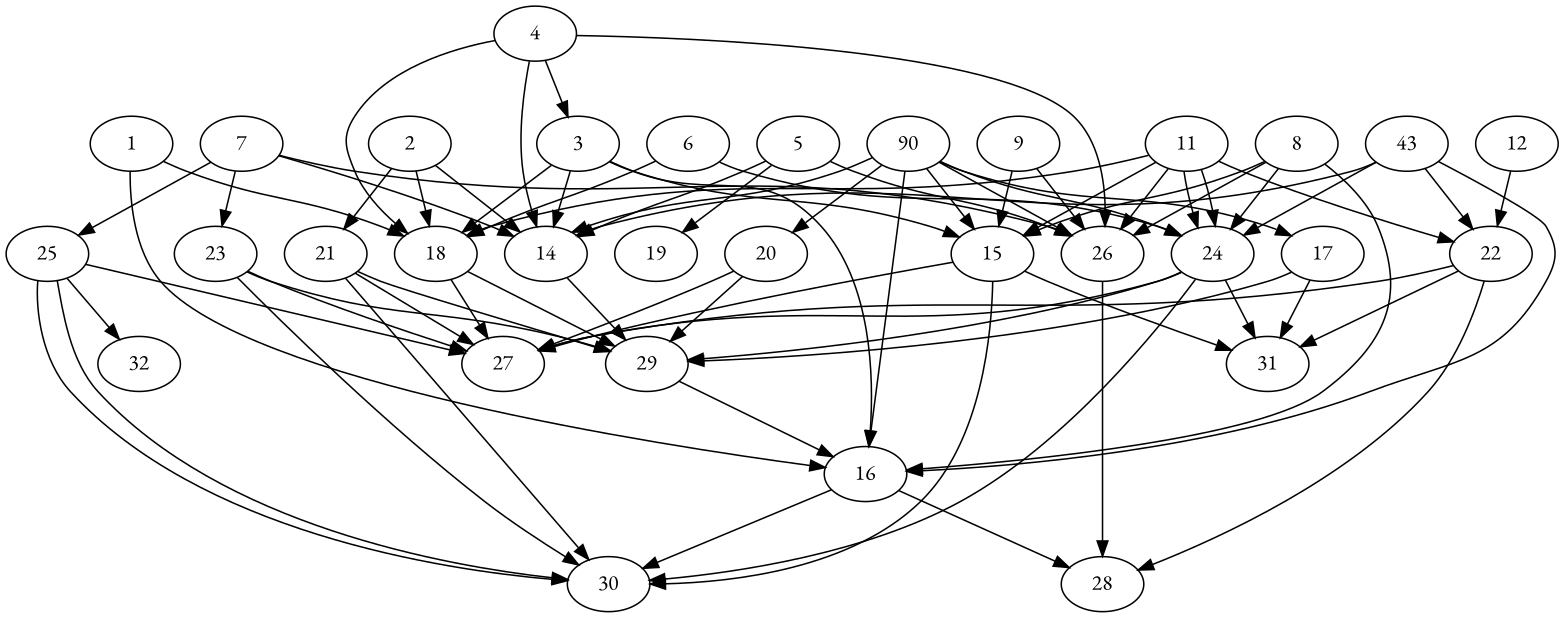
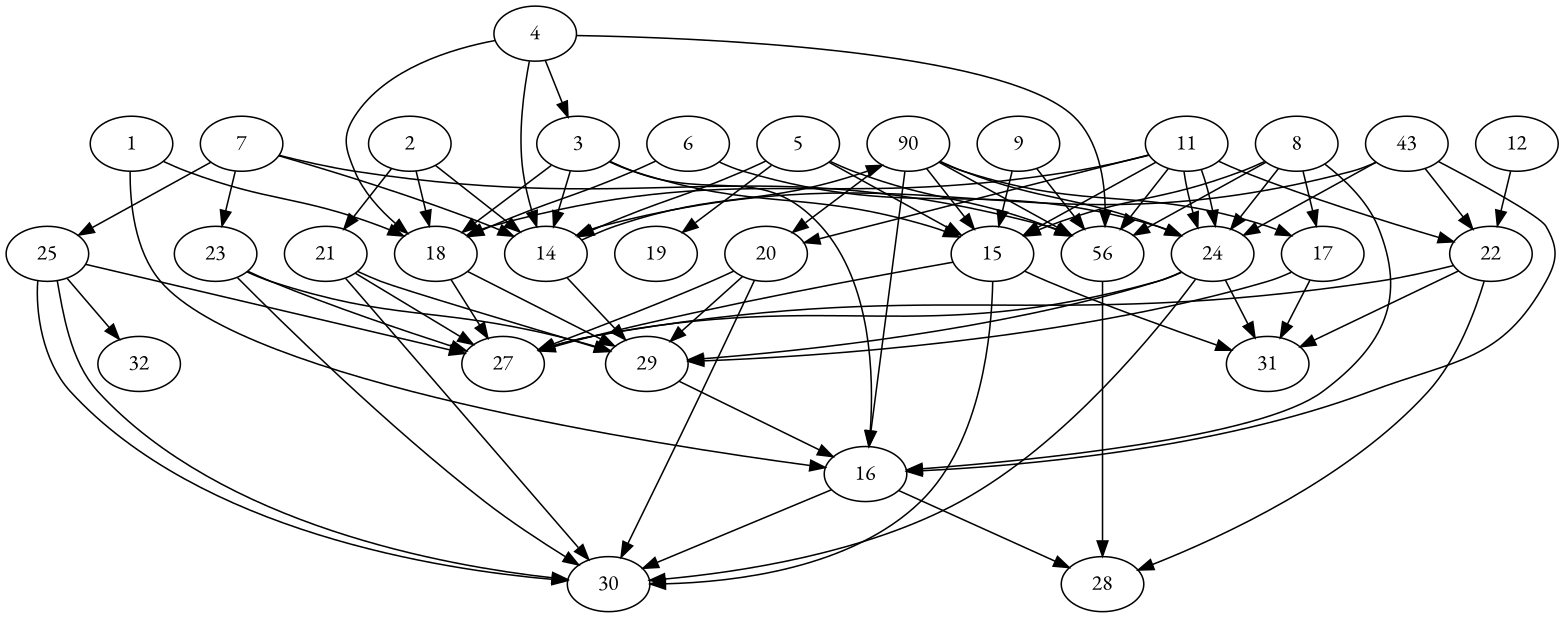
edge "8" -> "17": added
edge "5" -> "15": added
edge "90" -> "14": reversed
edge "11" -> "20": added
node "26": label "26" -> "56"
edge "20" -> "30": added
